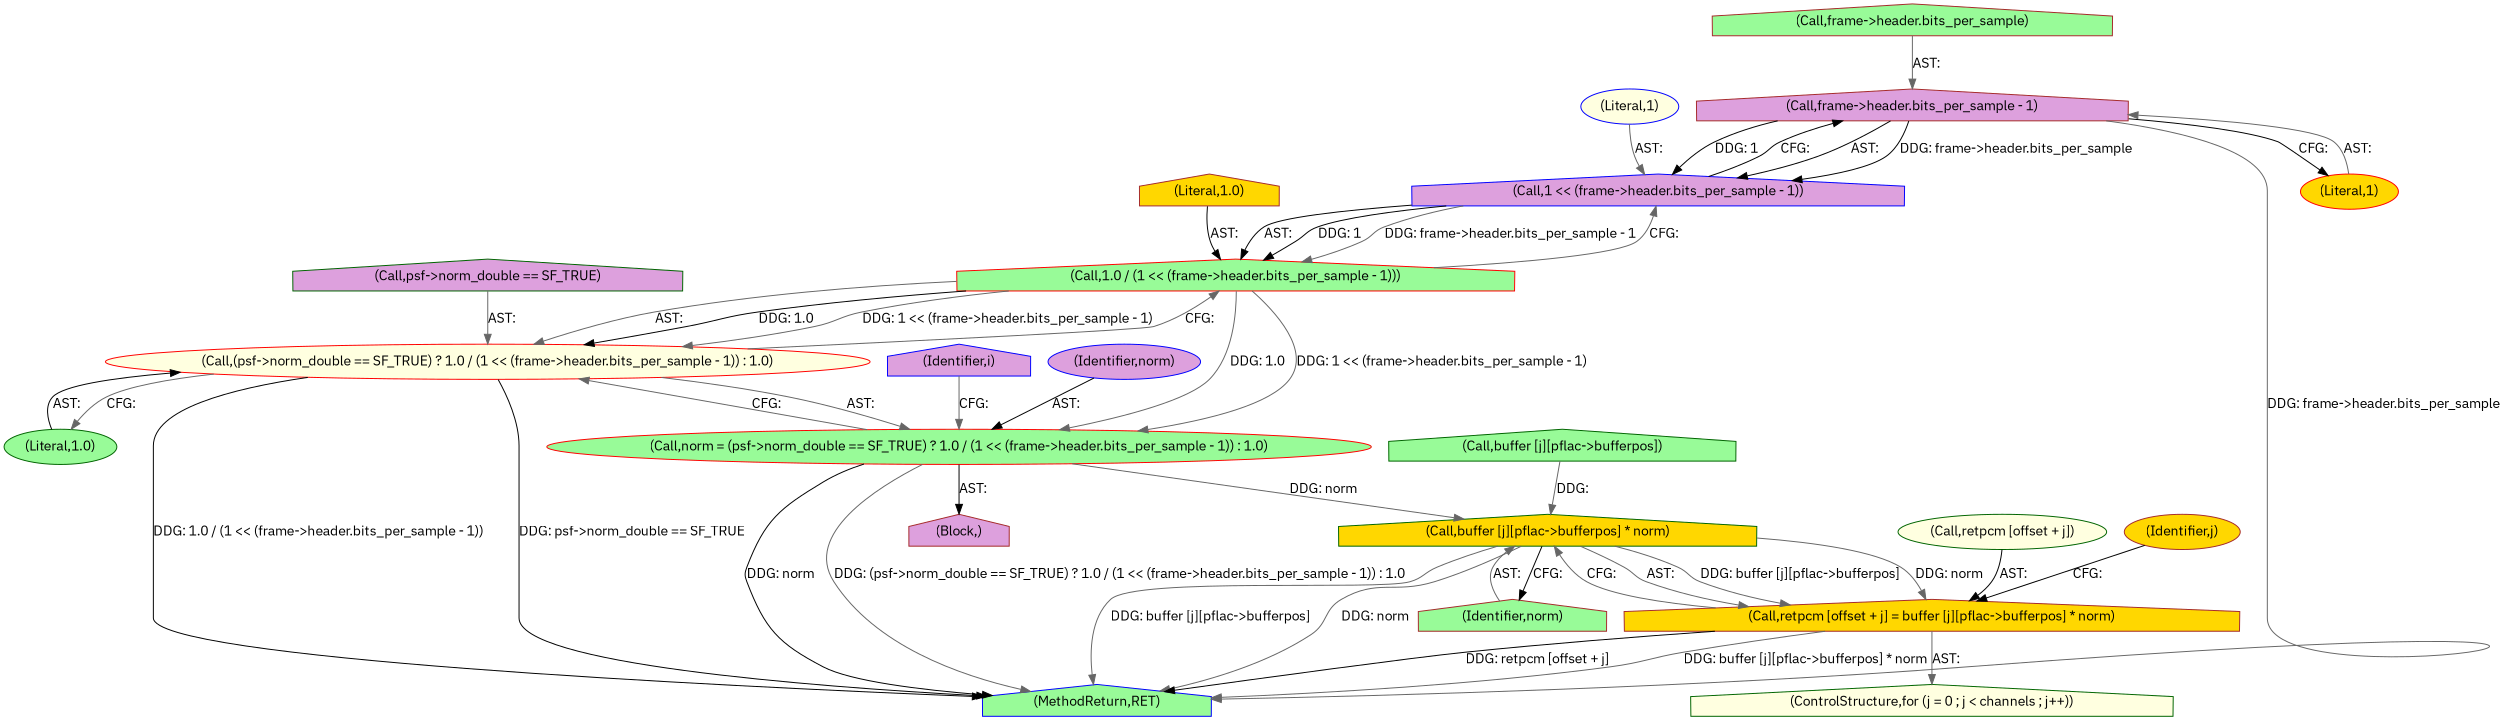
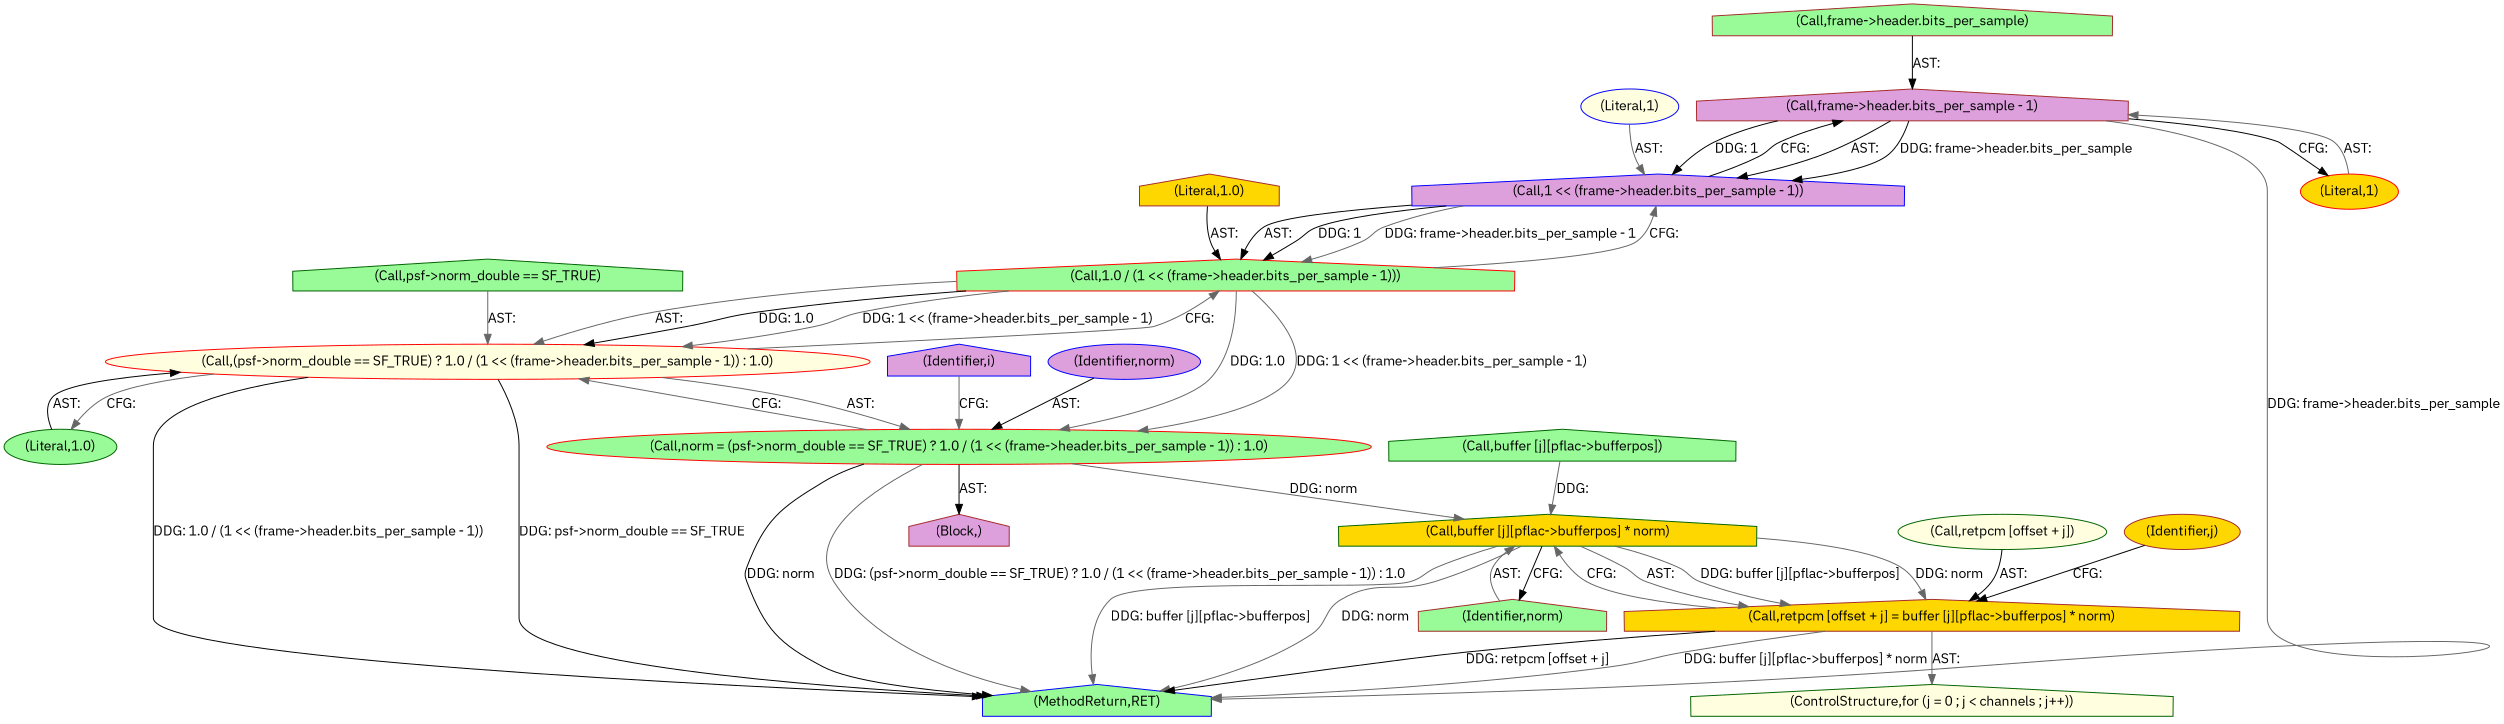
edge "(Call,frame->header.bits_per_sample)" -> "(Call,frame->header.bits_per_sample - 1)": color gray40 -> black
node "(Call,psf->norm_double == SF_TRUE)": fillcolor plum -> palegreen
